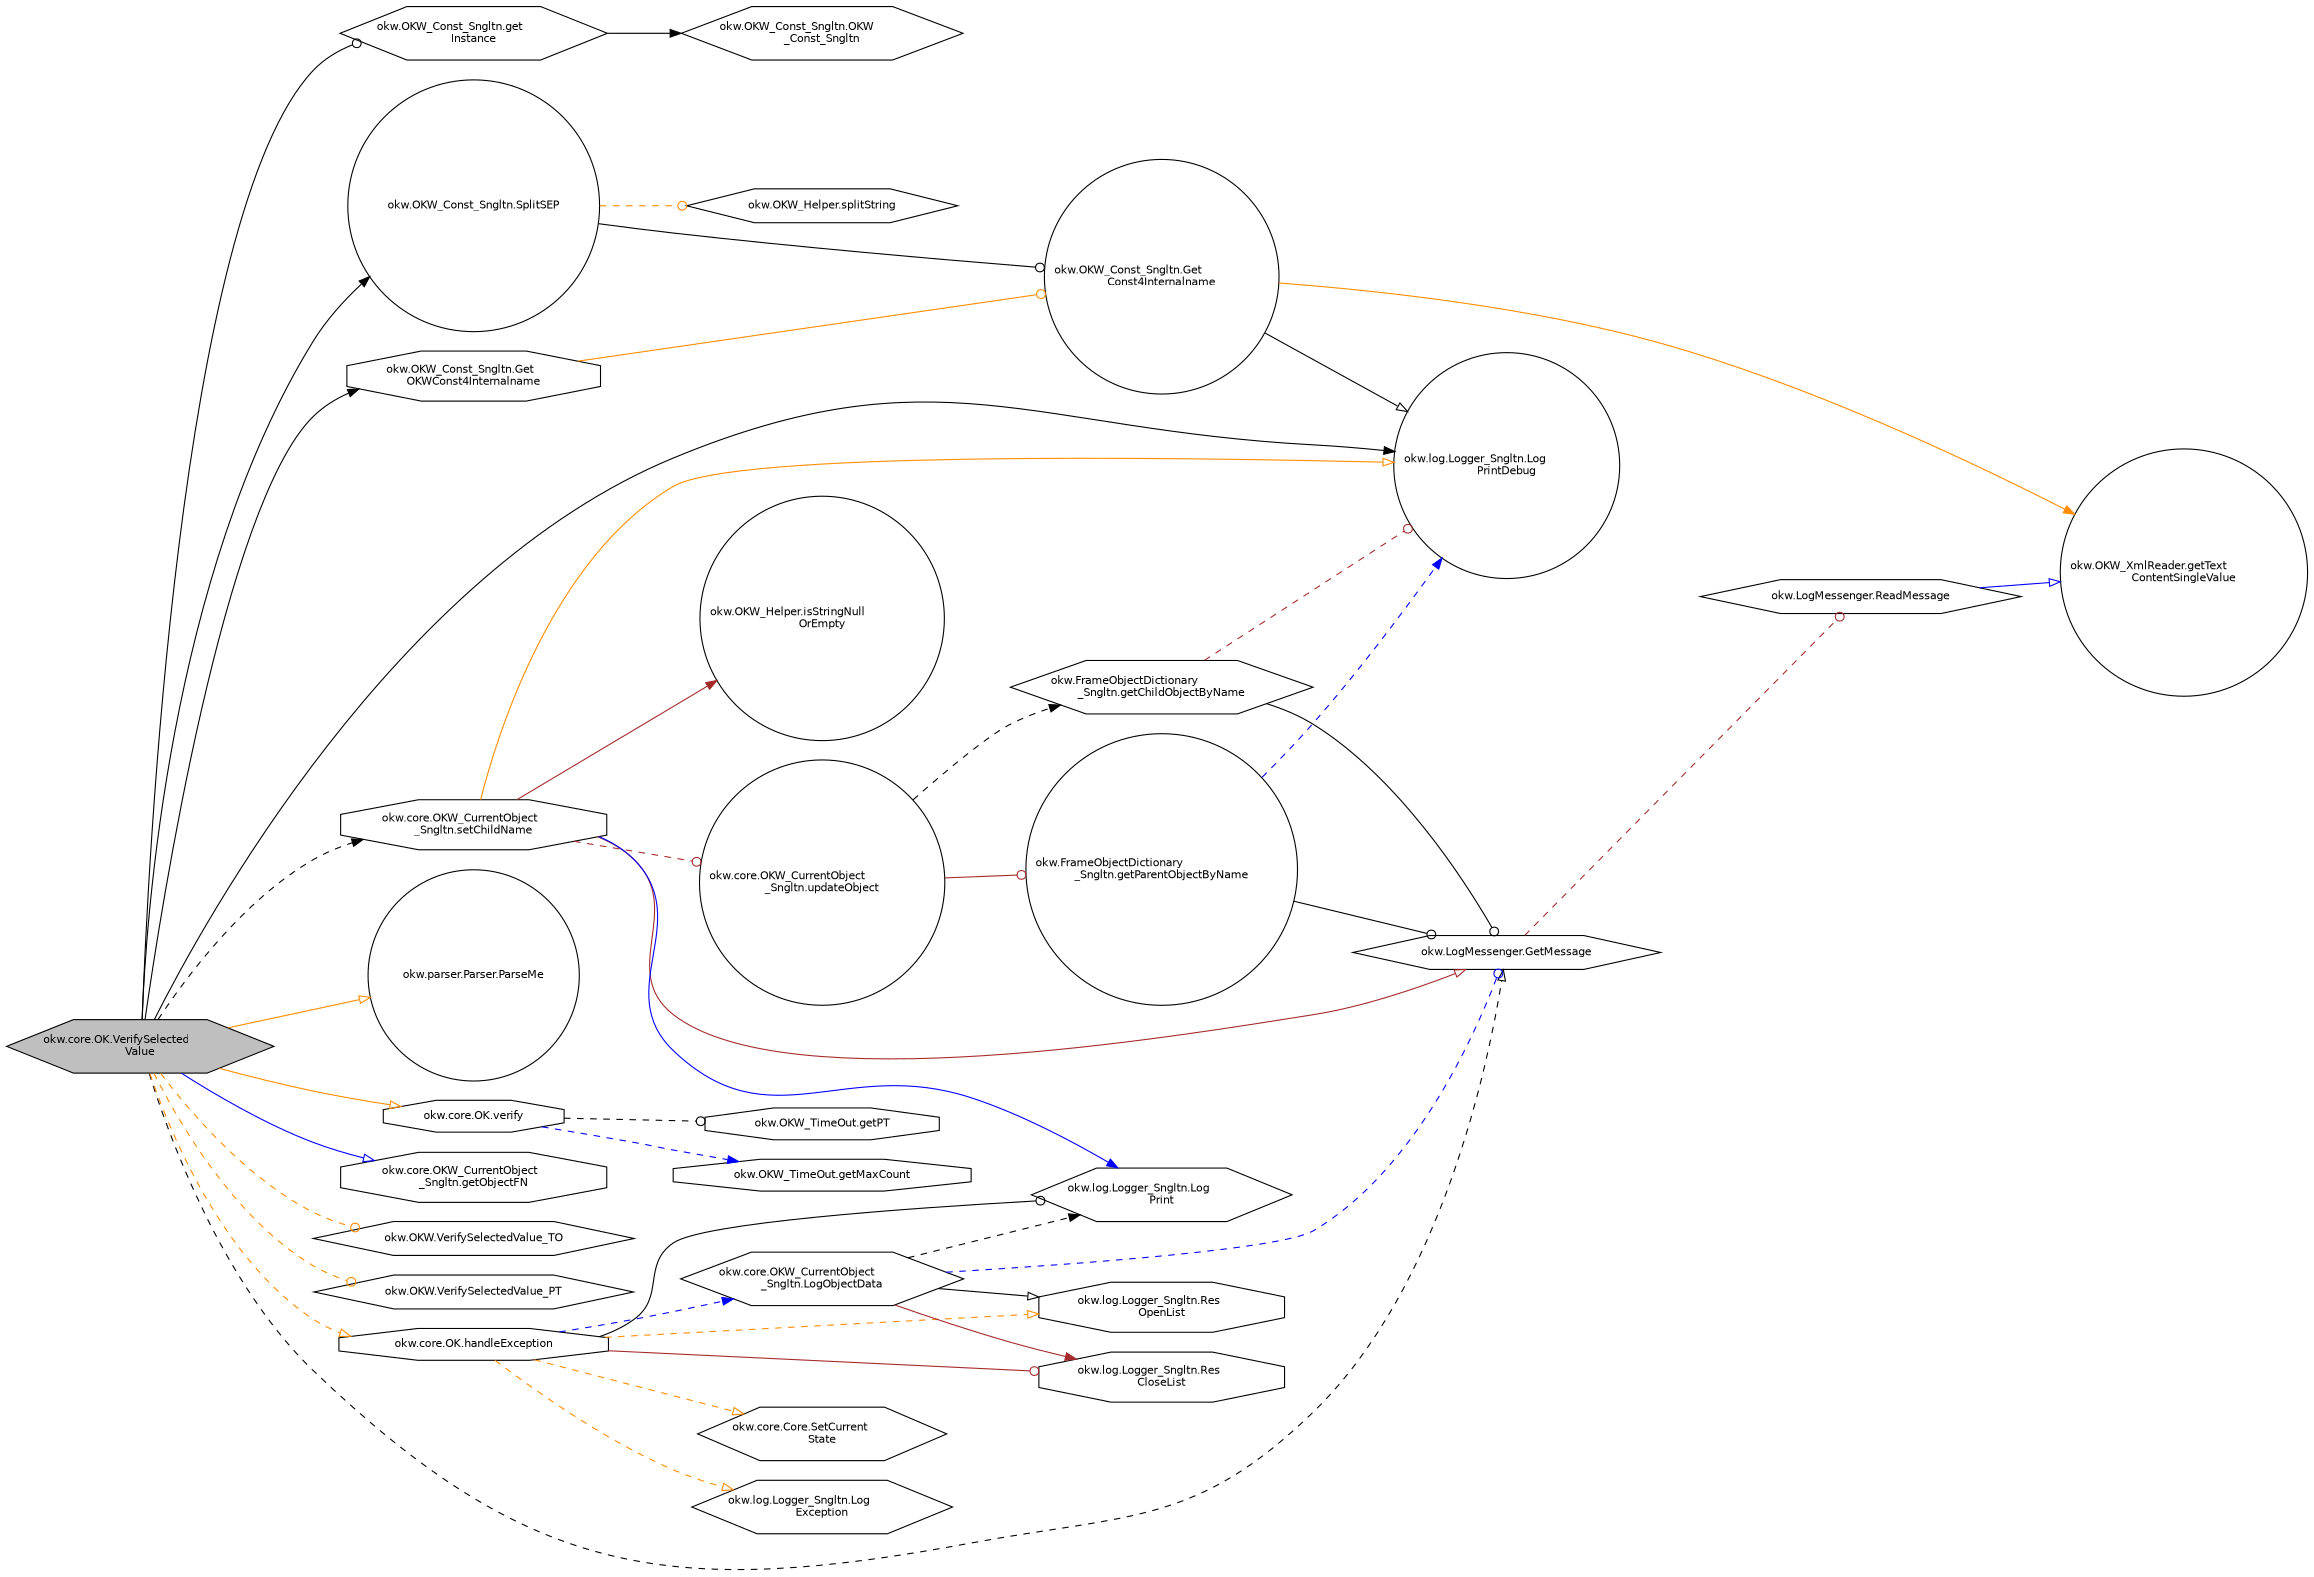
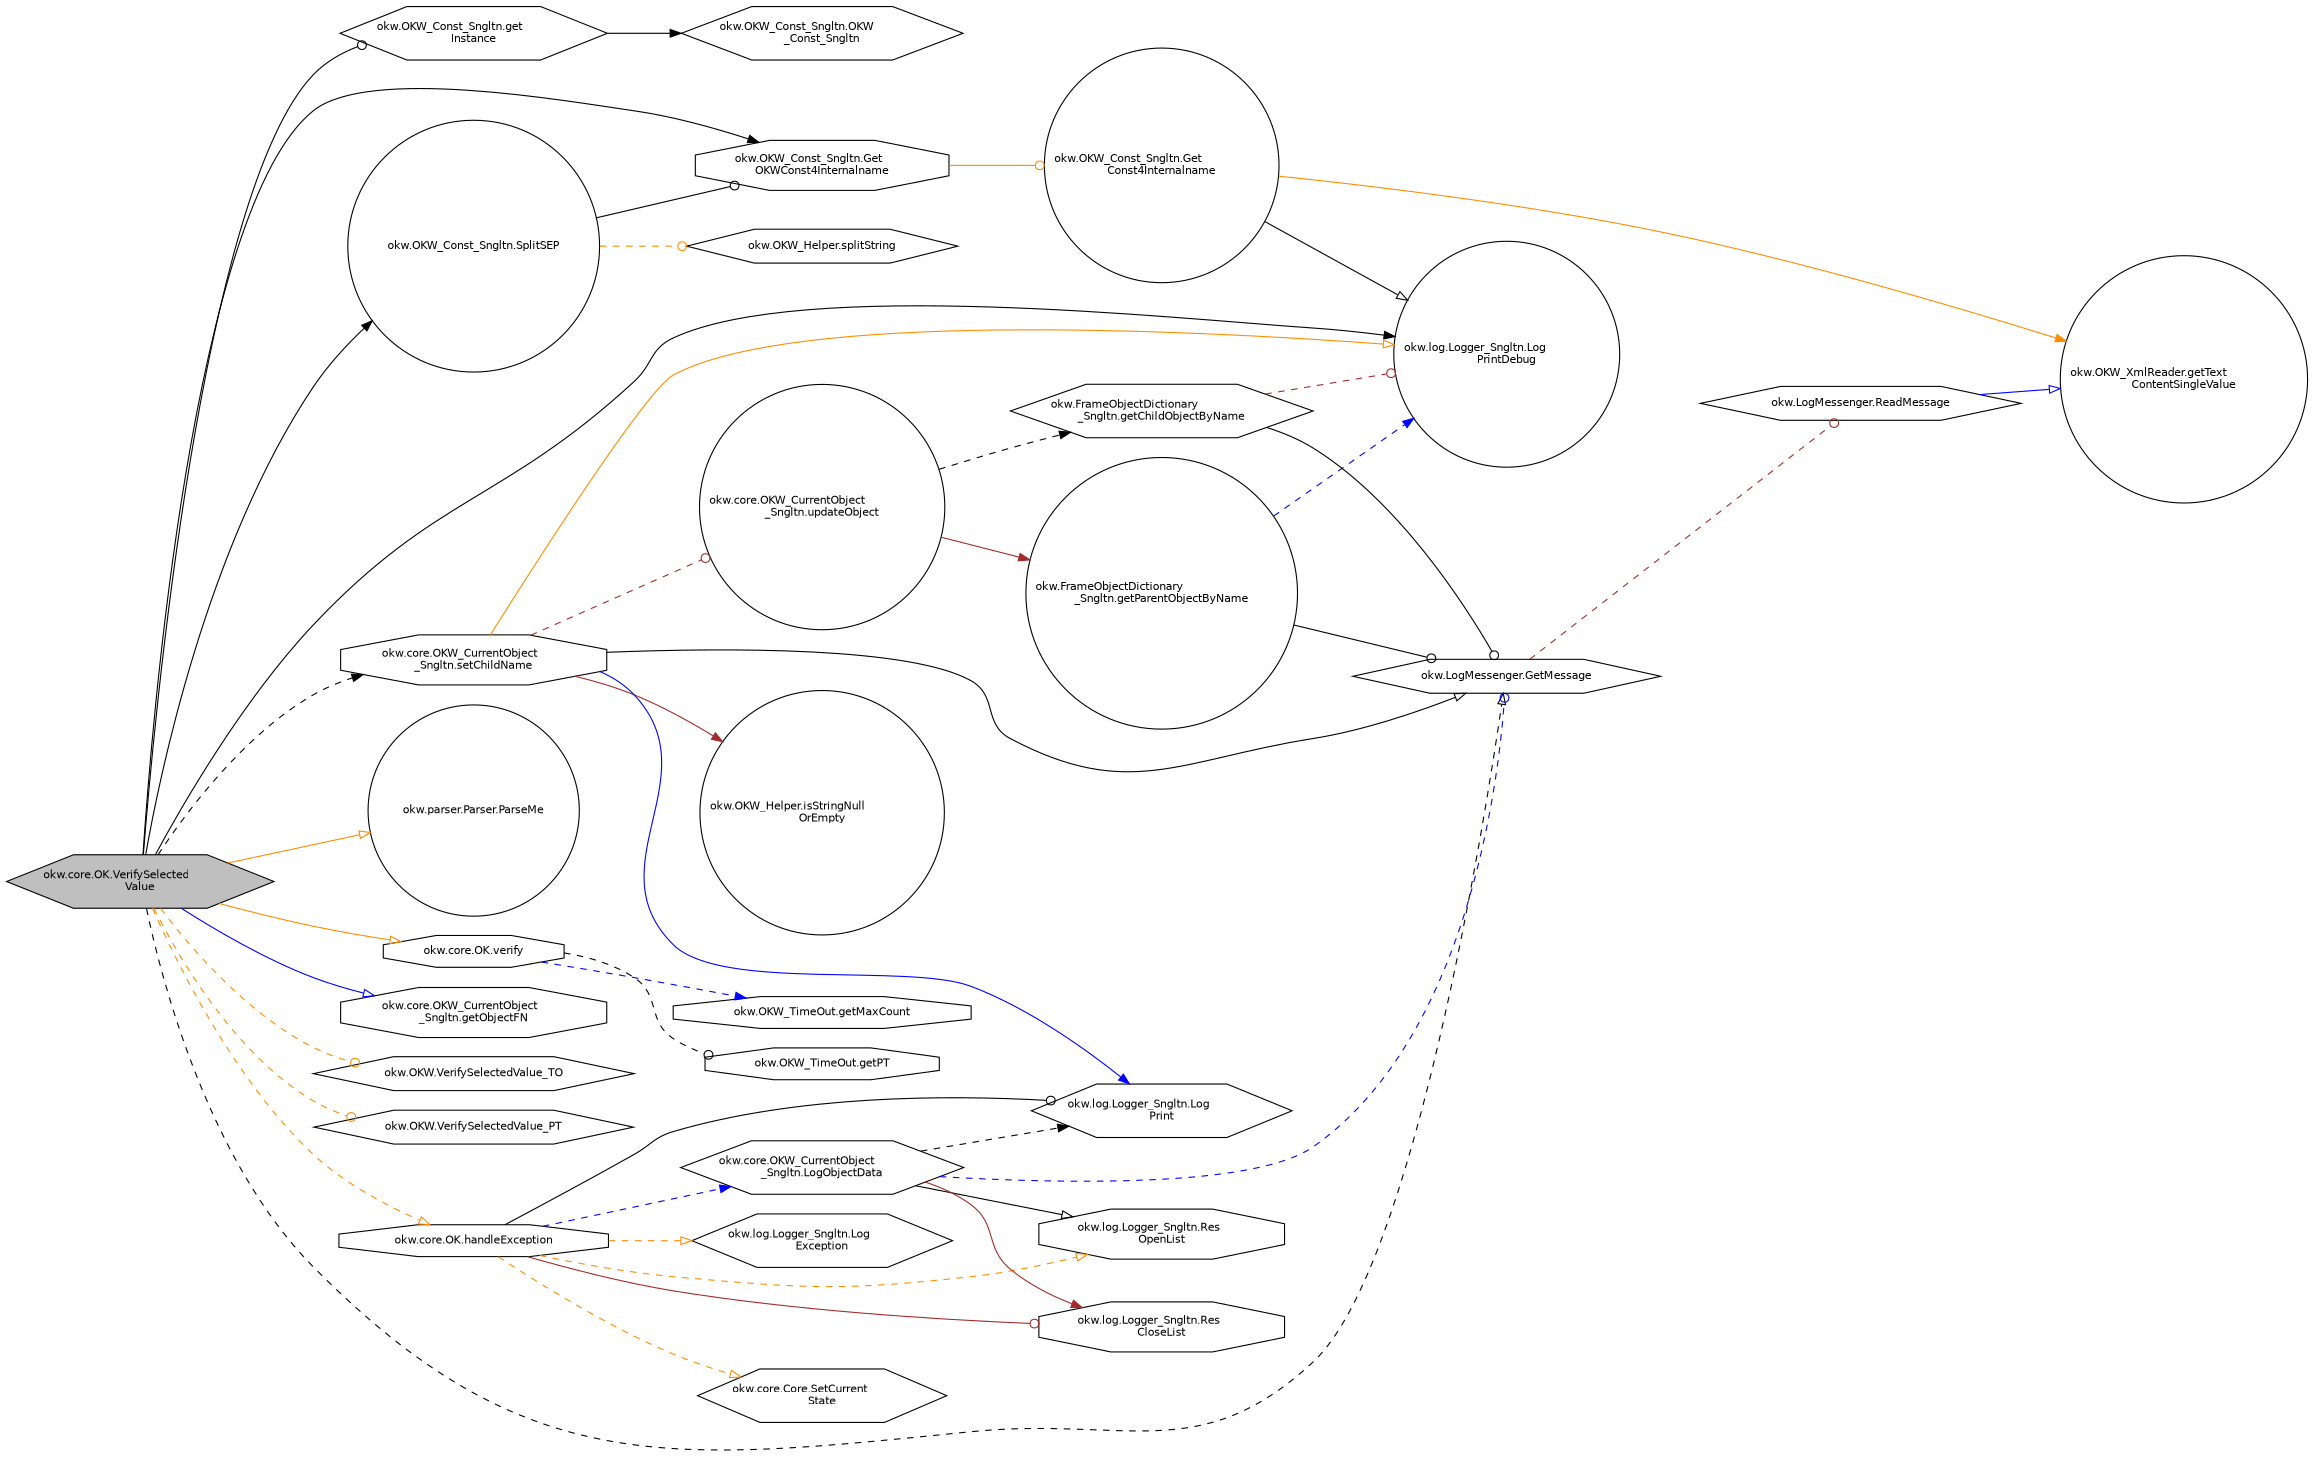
edge "okw.OKW_Const_Sngltn.SplitSEP" -> "okw.OKW_Const_Sngltn.Get Const4Internalname": now "okw.OKW_Const_Sngltn.SplitSEP" -> "okw.OKW_Const_Sngltn.Get OKWConst4Internalname"
edge "okw.core.OKW_CurrentObject _Sngltn.updateObject" -> "okw.FrameObjectDictionary _Sngltn.getParentObjectByName": arrowhead odot -> normal
edge "okw.core.OKW_CurrentObject _Sngltn.setChildName" -> "okw.LogMessenger.GetMessage": color brown -> black
